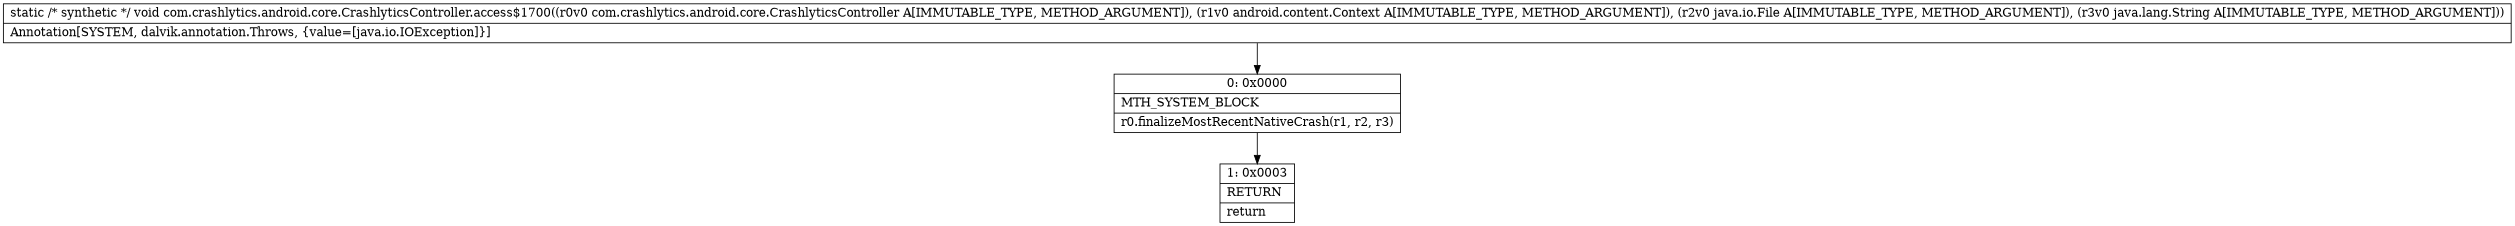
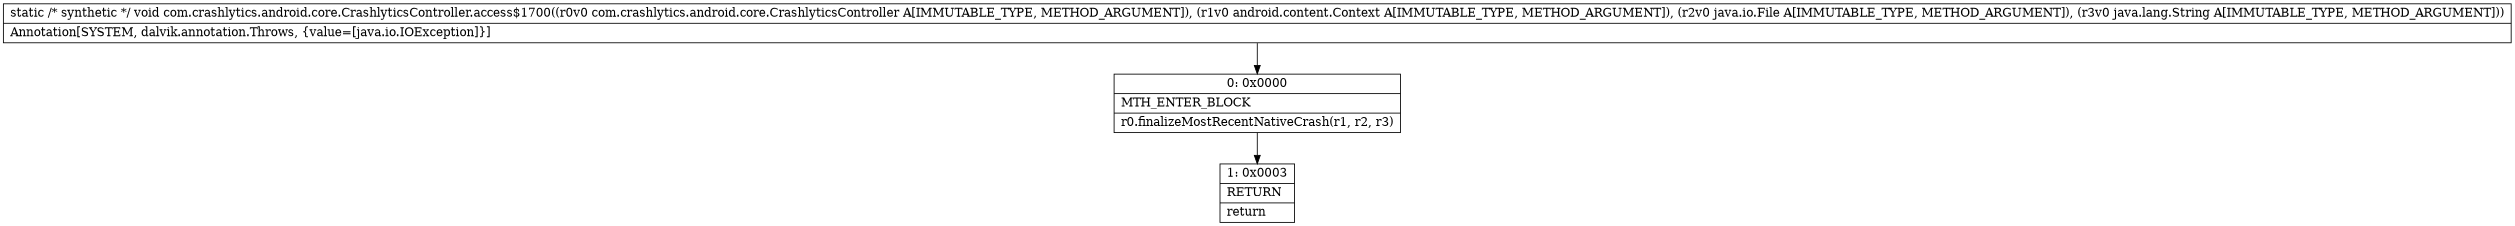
node "0: 0x0000": text "MTH_SYSTEM_BLOCK" -> "MTH_ENTER_BLOCK"
